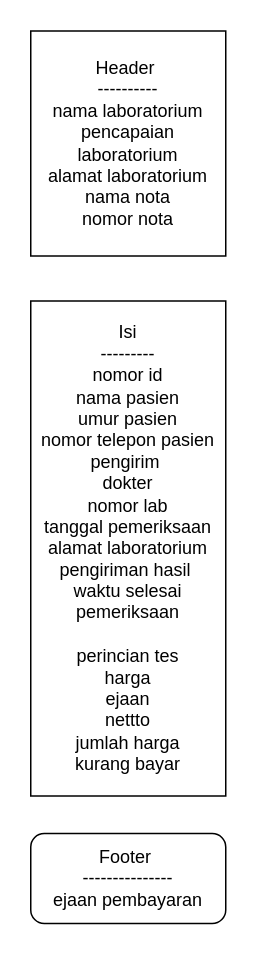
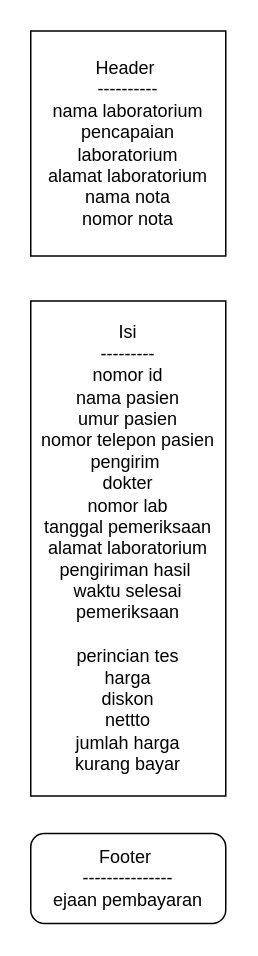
node "Isi --------- nomor id nama pasien umur pasien nomor telepon pasien pengirim dokter nomor lab tanggal pemeriksaan alamat laboratorium pengiriman hasil waktu selesai pemeriksaan perincian tes harga ejaan nettto jumlah harga kurang bayar": label "Isi --------- nomor id nama pasien umur pasien nomor telepon pasien pengirim dokter nomor lab tanggal pemeriksaan alamat laboratorium pengiriman hasil waktu selesai pemeriksaan perincian tes harga ejaan nettto jumlah harga kurang bayar" -> "Isi --------- nomor id nama pasien umur pasien nomor telepon pasien pengirim dokter nomor lab tanggal pemeriksaan alamat laboratorium pengiriman hasil waktu selesai pemeriksaan perincian tes harga diskon nettto jumlah harga kurang bayar"
